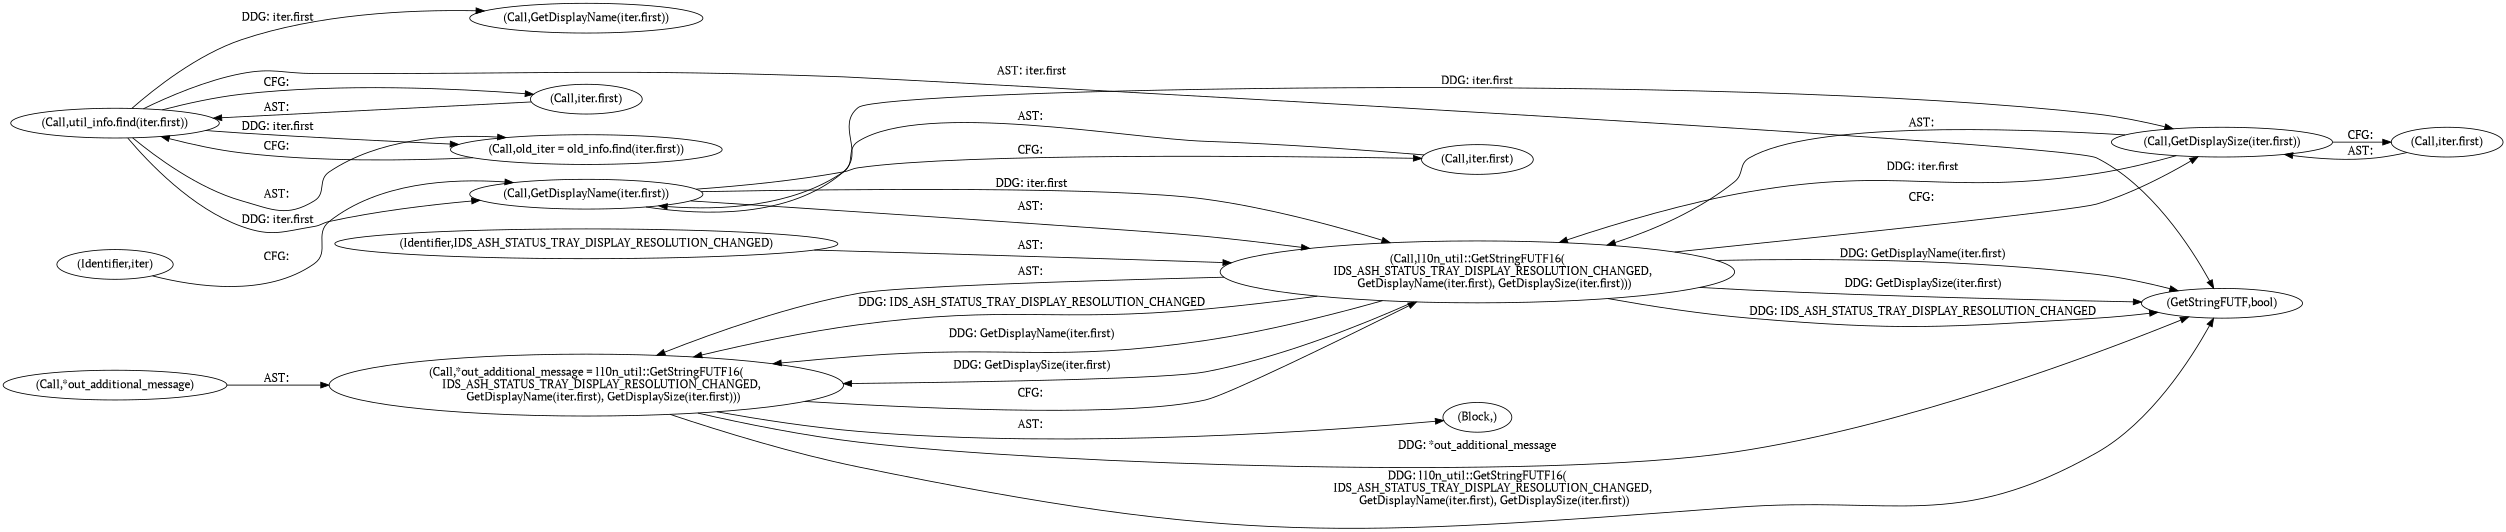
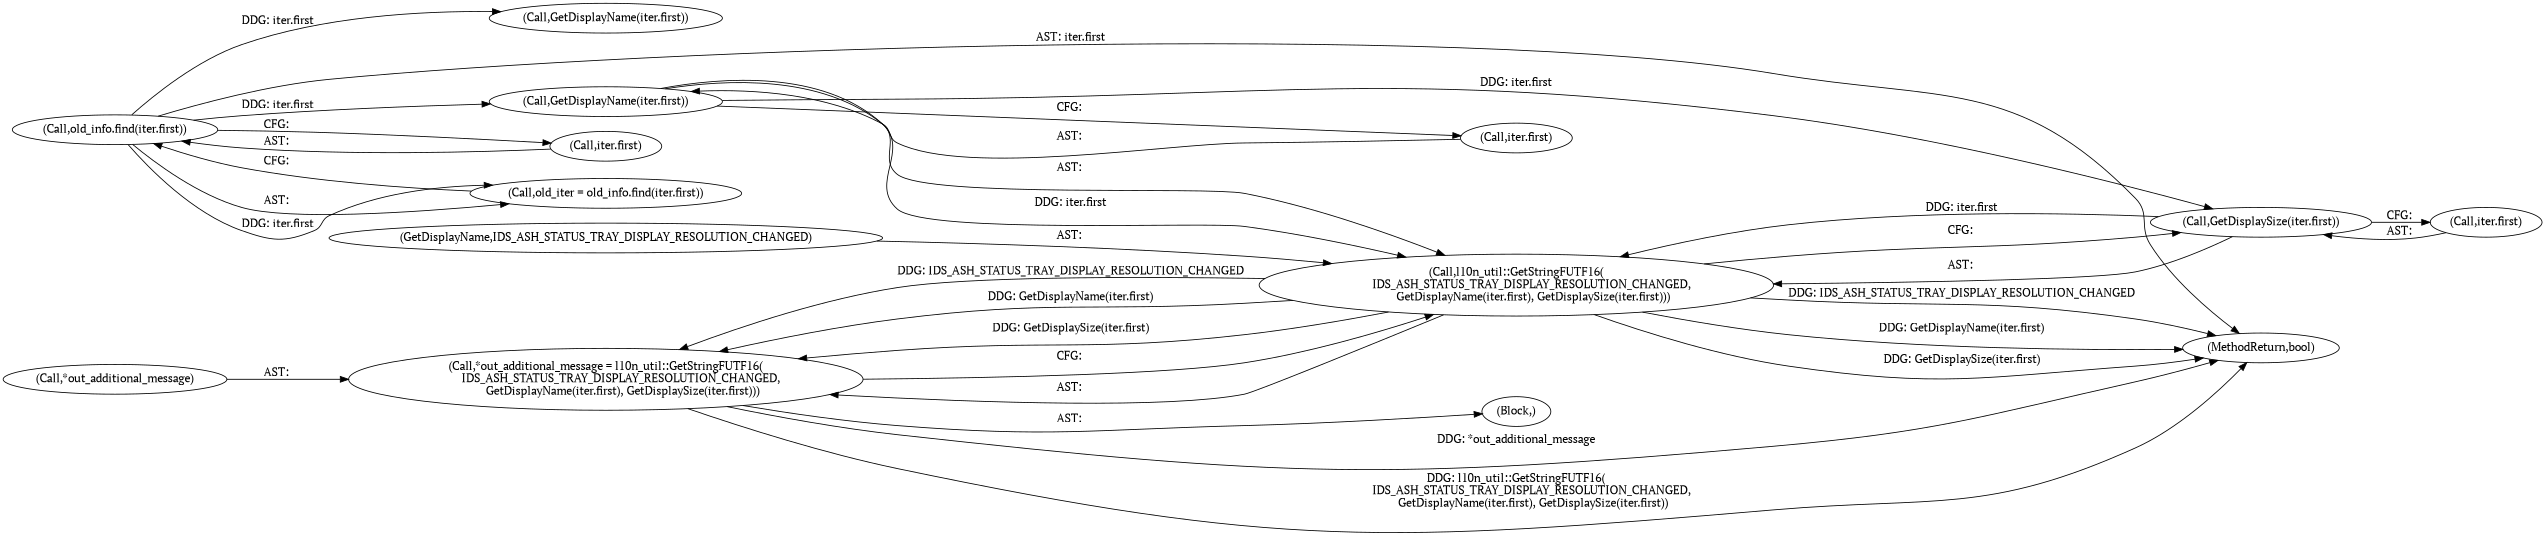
node "(Call,util_info.find(iter.first))": label "(Call,util_info.find(iter.first))" -> "(Call,old_info.find(iter.first))"
node "(Identifier,IDS_ASH_STATUS_TRAY_DISPLAY_RESOLUTION_CHANGED)": label "(Identifier,IDS_ASH_STATUS_TRAY_DISPLAY_RESOLUTION_CHANGED)" -> "(GetDisplayName,IDS_ASH_STATUS_TRAY_DISPLAY_RESOLUTION_CHANGED)"
node "(Identifier,iter)": removed
node "(GetStringFUTF,bool)": label "(GetStringFUTF,bool)" -> "(MethodReturn,bool)"
